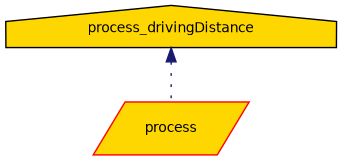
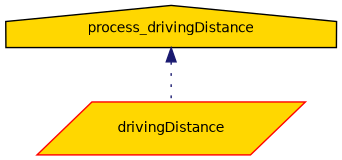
node "process": label "process" -> "drivingDistance"
